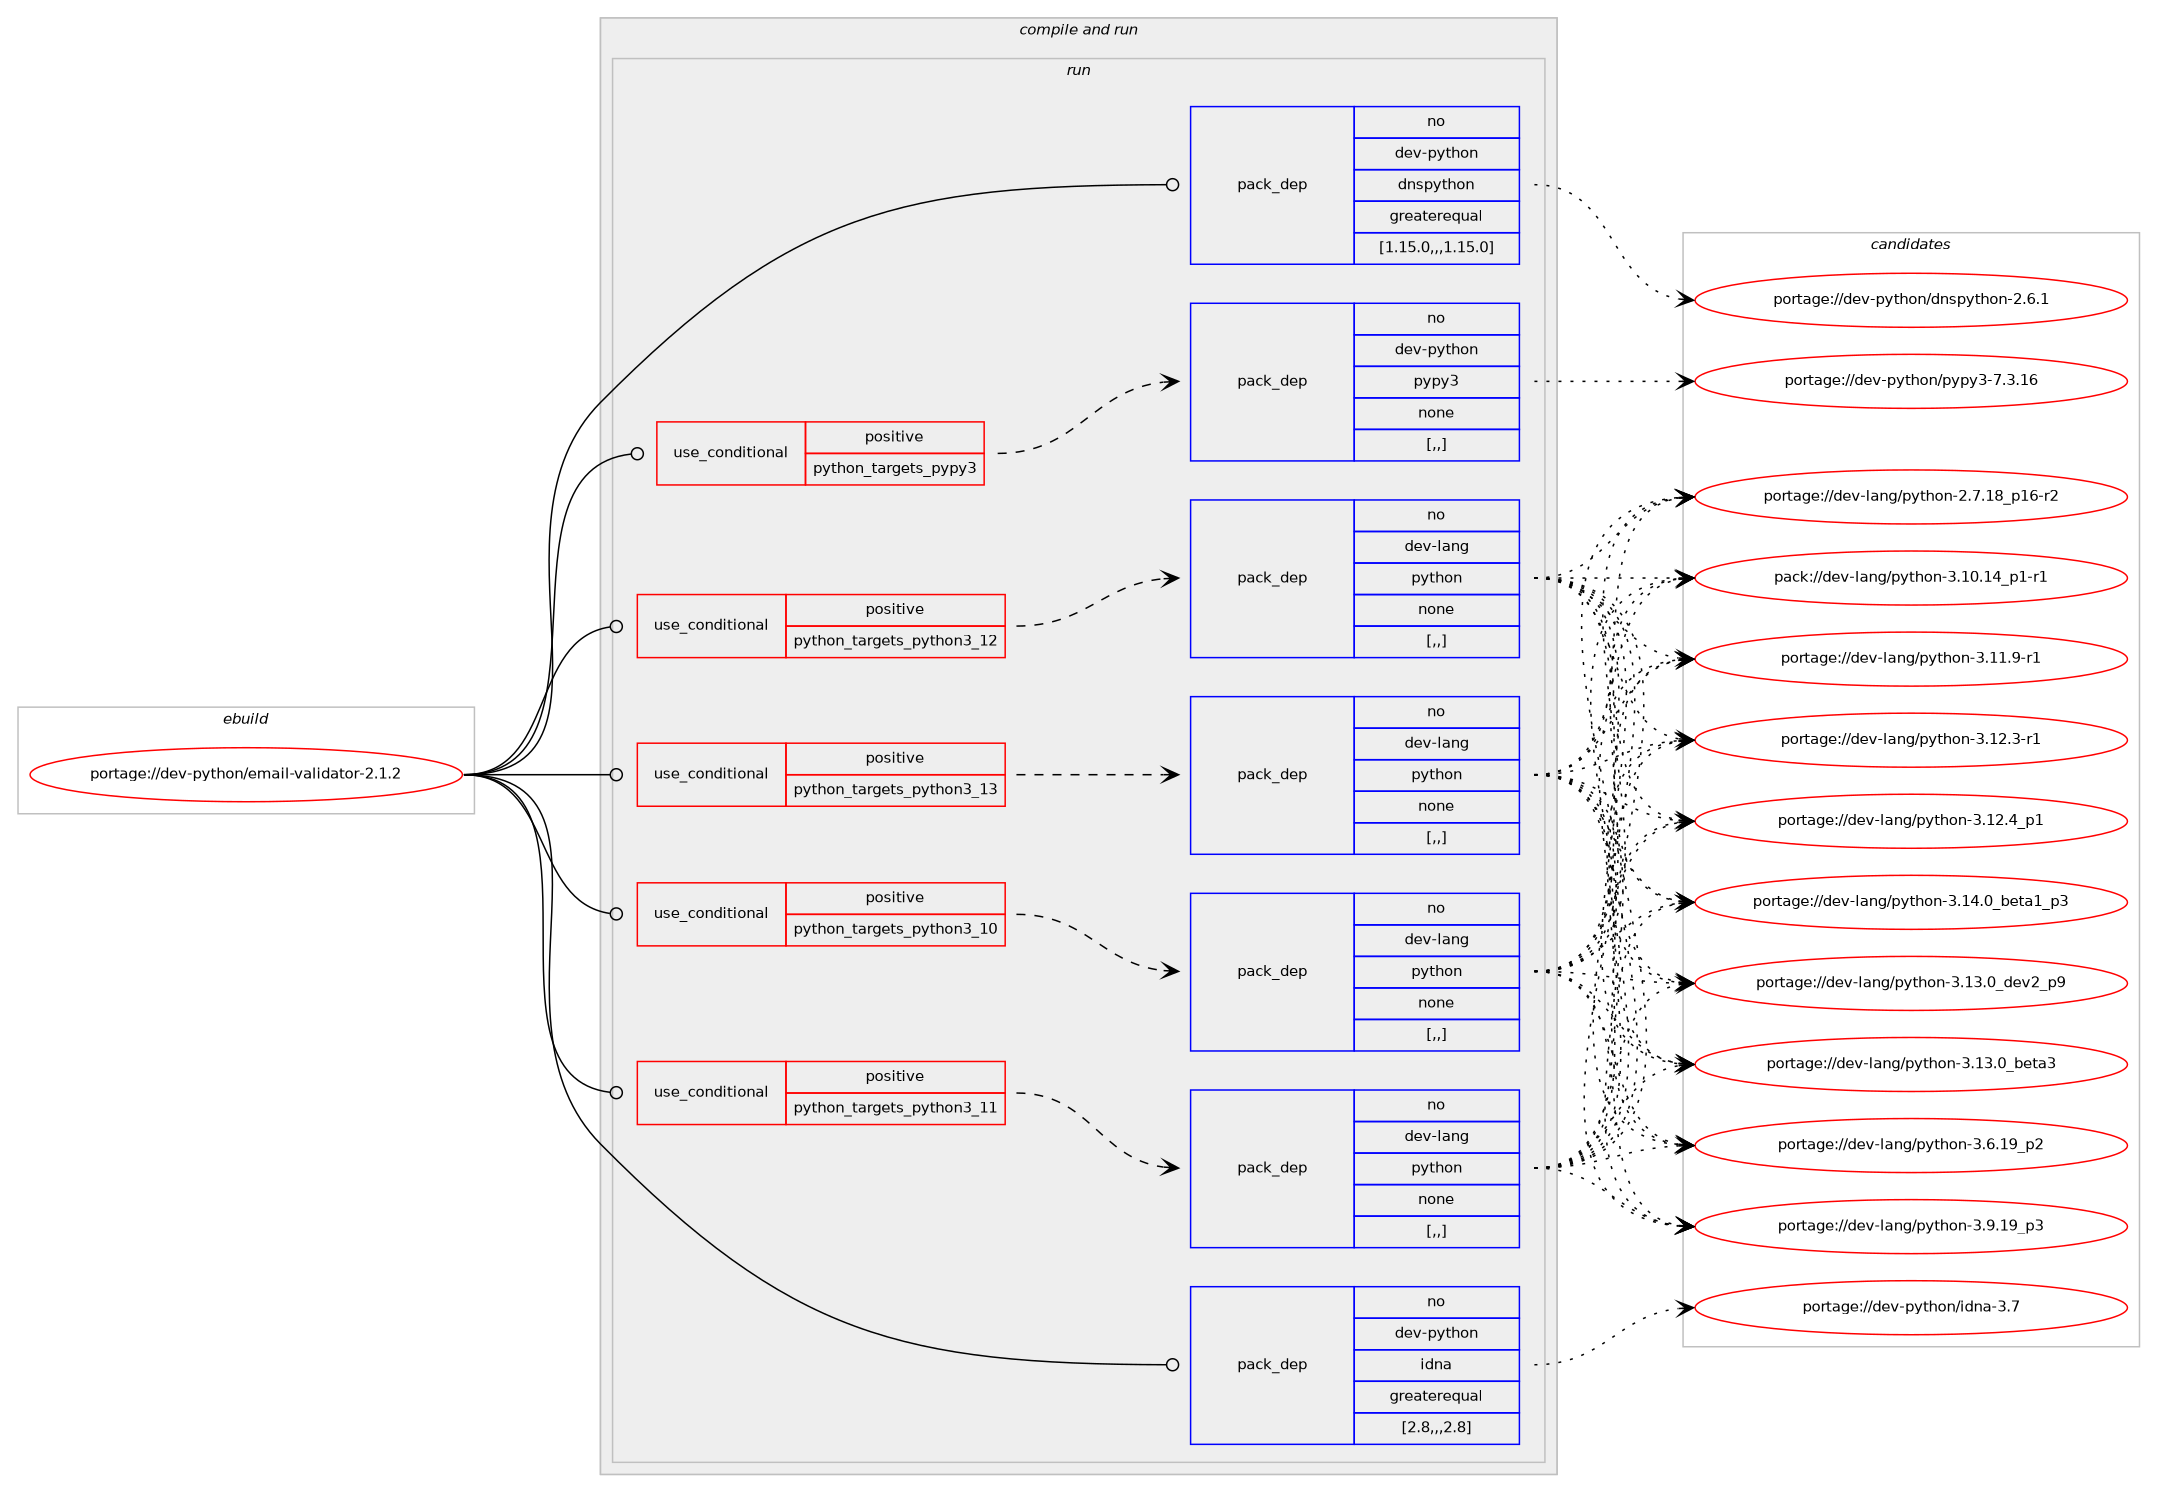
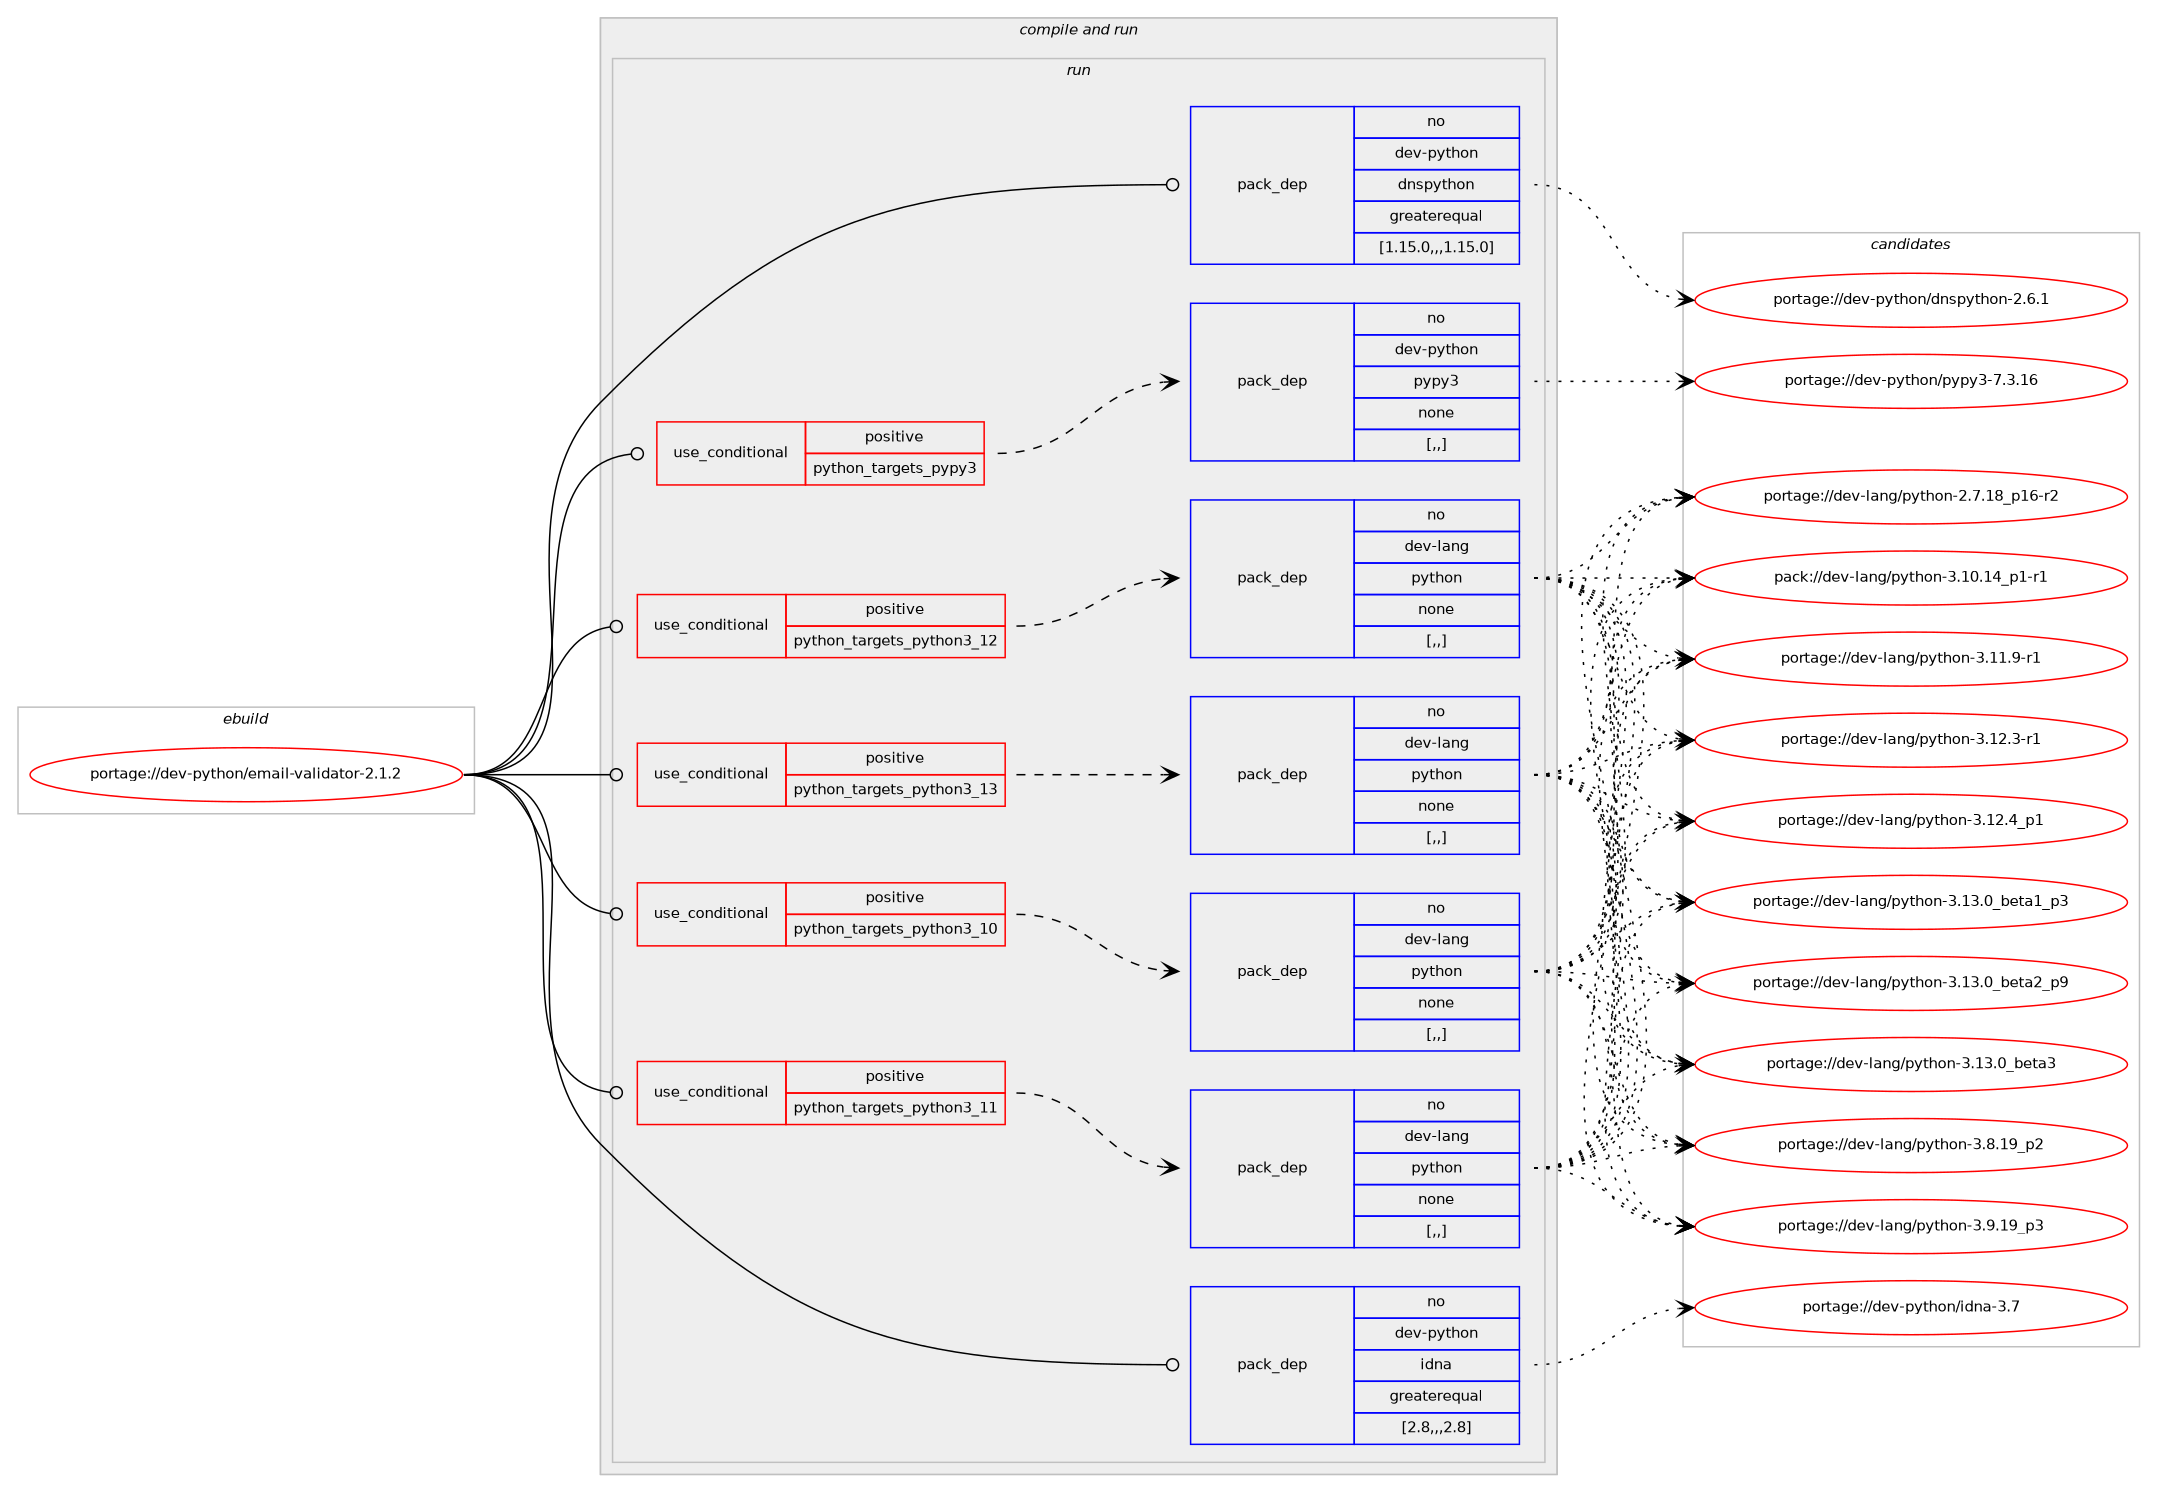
node "portage://dev-lang/python-3.14.0_beta1_p3": label "portage://dev-lang/python-3.14.0_beta1_p3" -> "portage://dev-lang/python-3.13.0_beta1_p3"
node "portage://dev-lang/python-3.13.0_dev2_p9": label "portage://dev-lang/python-3.13.0_dev2_p9" -> "portage://dev-lang/python-3.13.0_beta2_p9"
node "portage://dev-lang/python-3.6.19_p2": label "portage://dev-lang/python-3.6.19_p2" -> "portage://dev-lang/python-3.8.19_p2"
